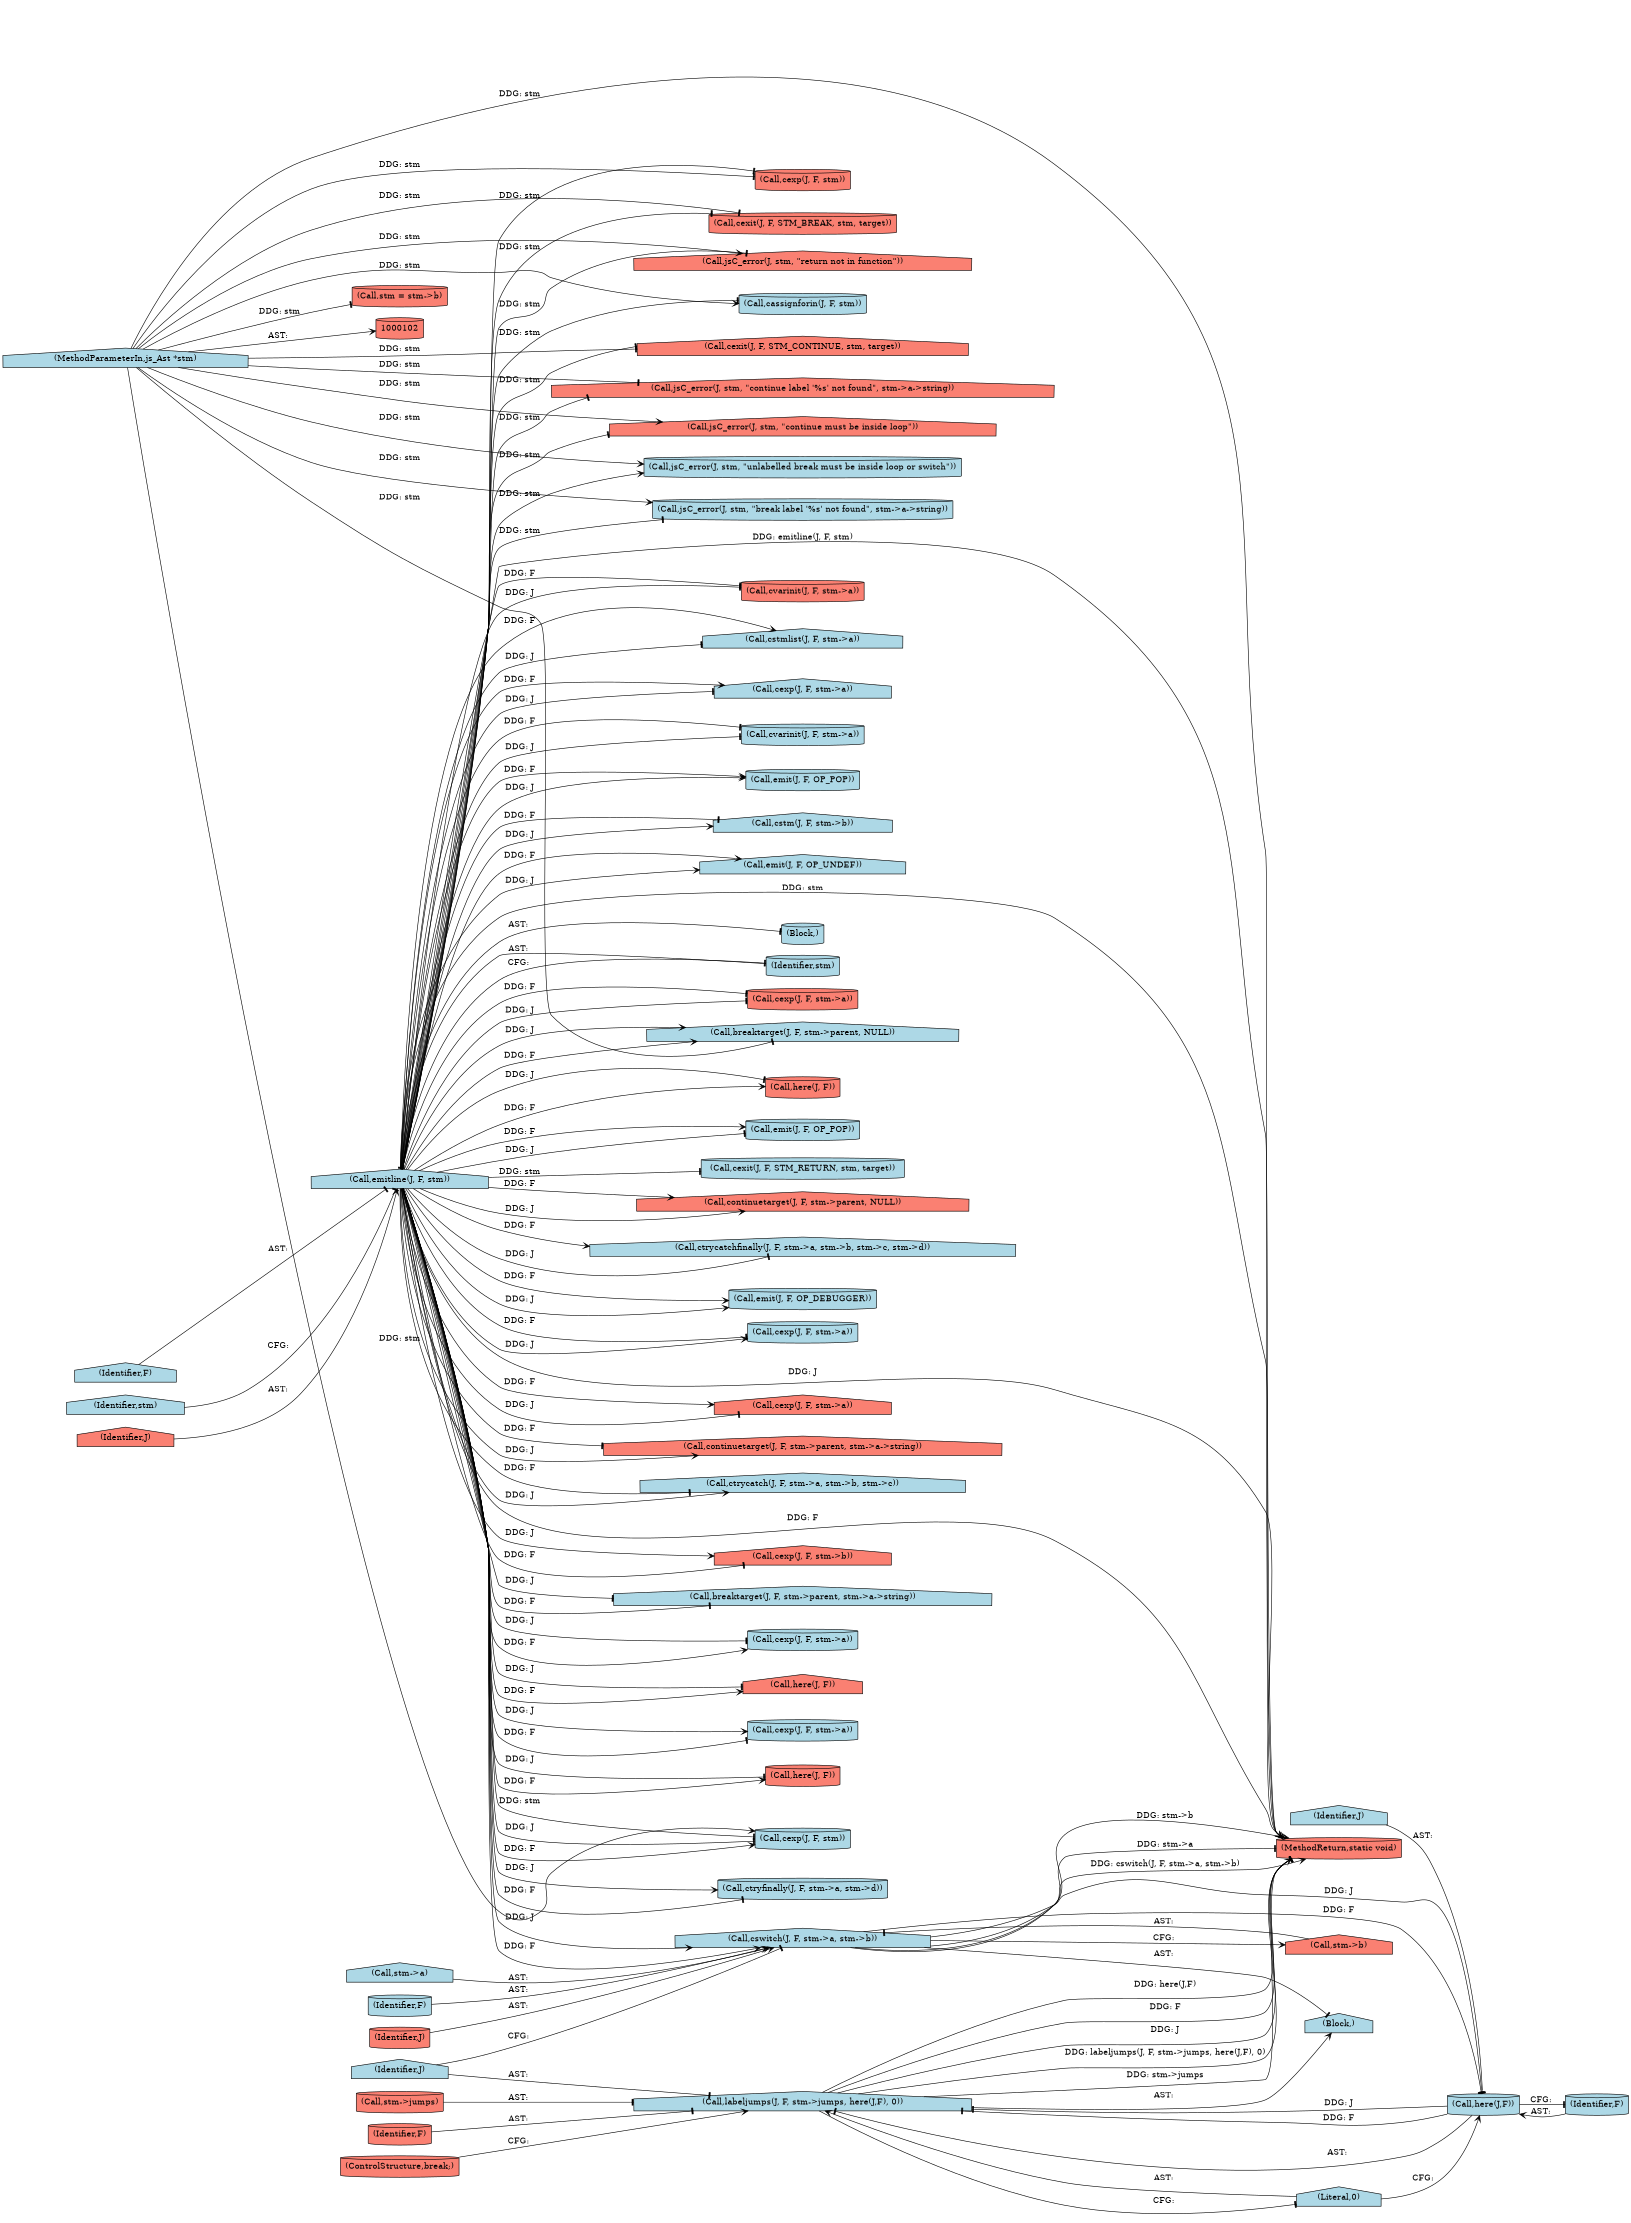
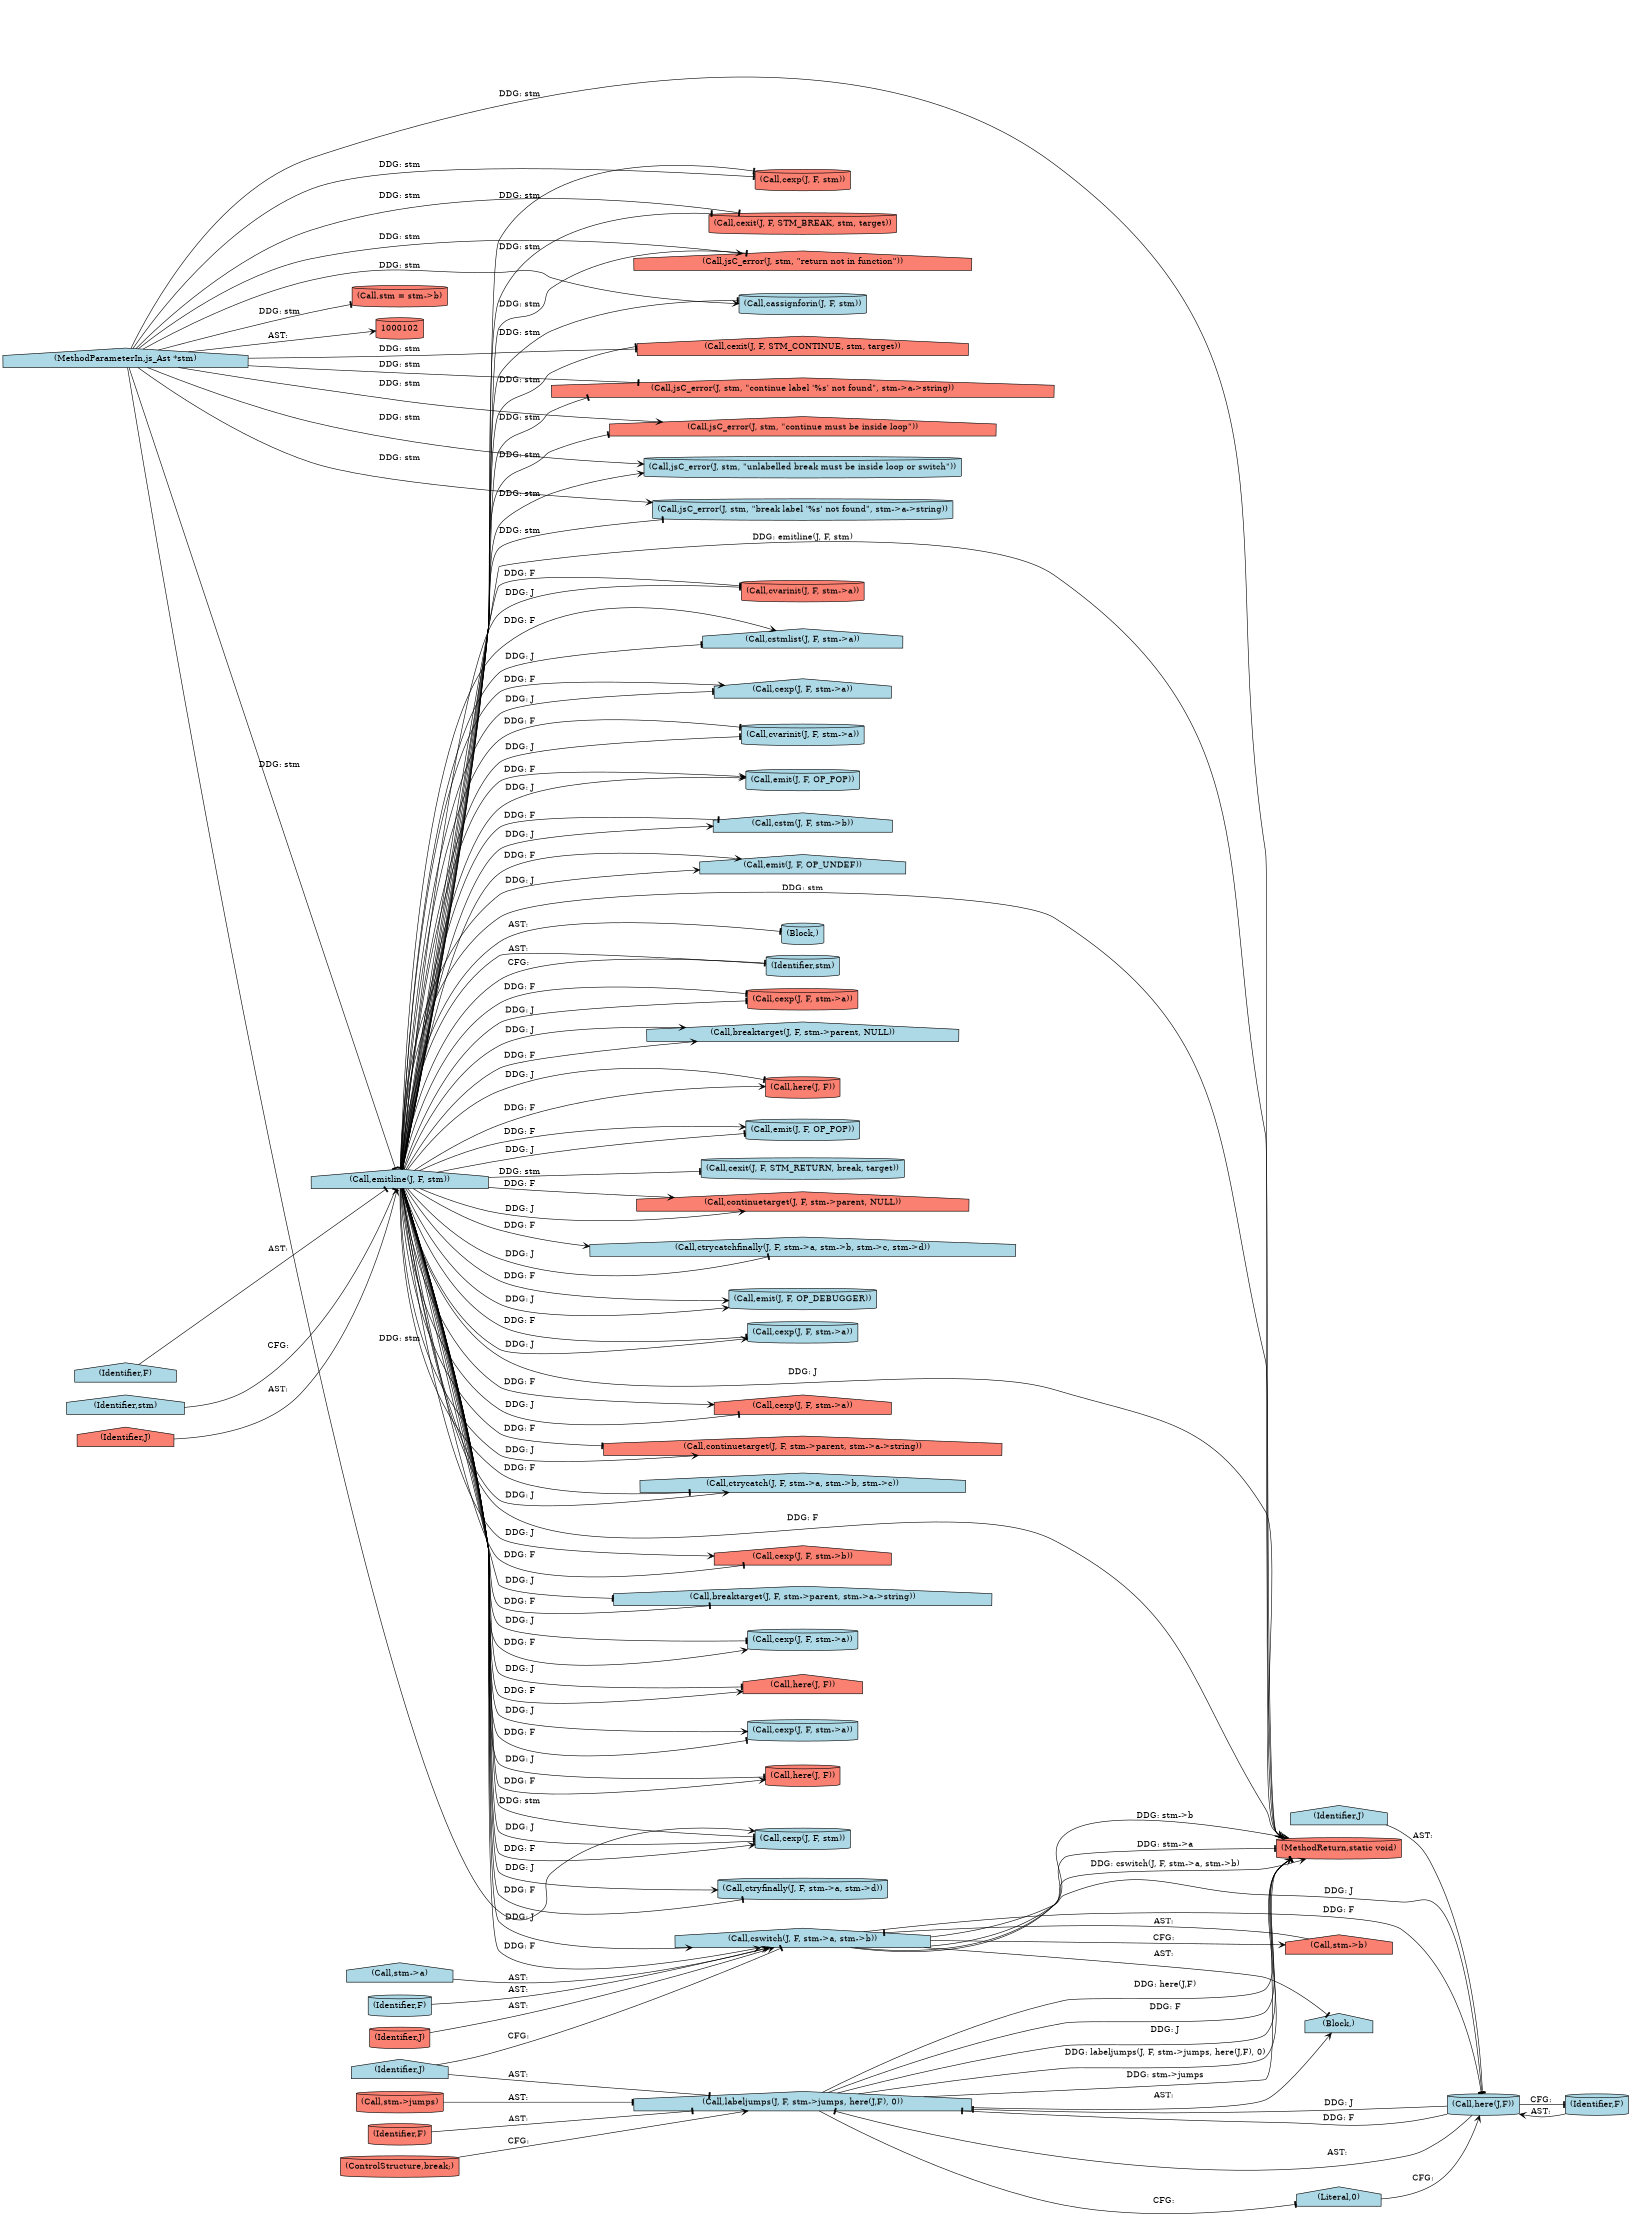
edge "(MethodParameterIn,js_Ast *stm)" -> "(Call,breaktarget(J, F, stm->parent, NULL))": now "(MethodParameterIn,js_Ast *stm)" -> "(Call,emitline(J, F, stm))"
node "(Call,cexit(J, F, STM_RETURN, stm, target))": label "(Call,cexit(J, F, STM_RETURN, stm, target))" -> "(Call,cexit(J, F, STM_RETURN, break, target))"
edge "(Literal,0)" -> "(Call,labeljumps(J, F, stm->jumps, here(J,F), 0))": removed, label "AST:"
